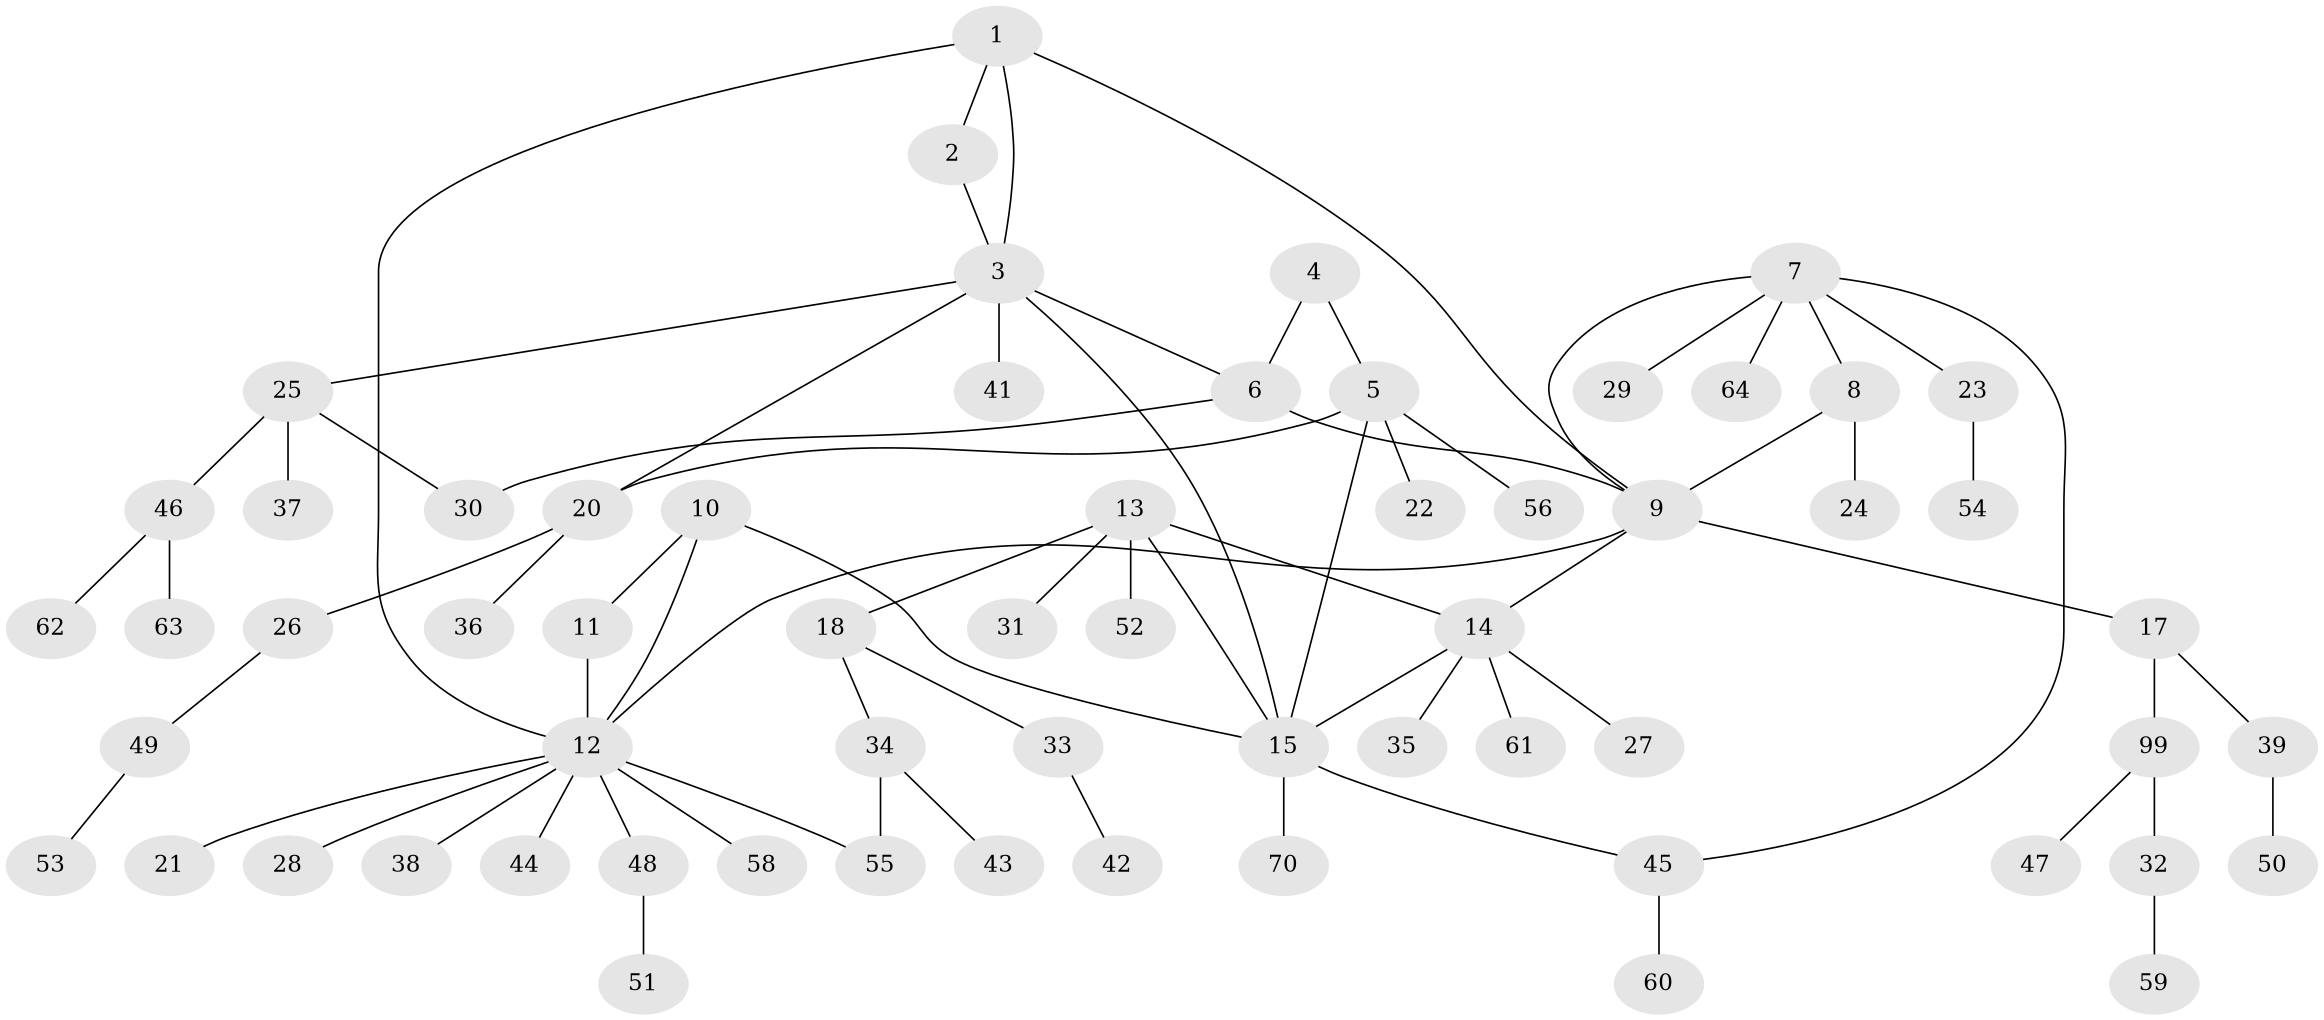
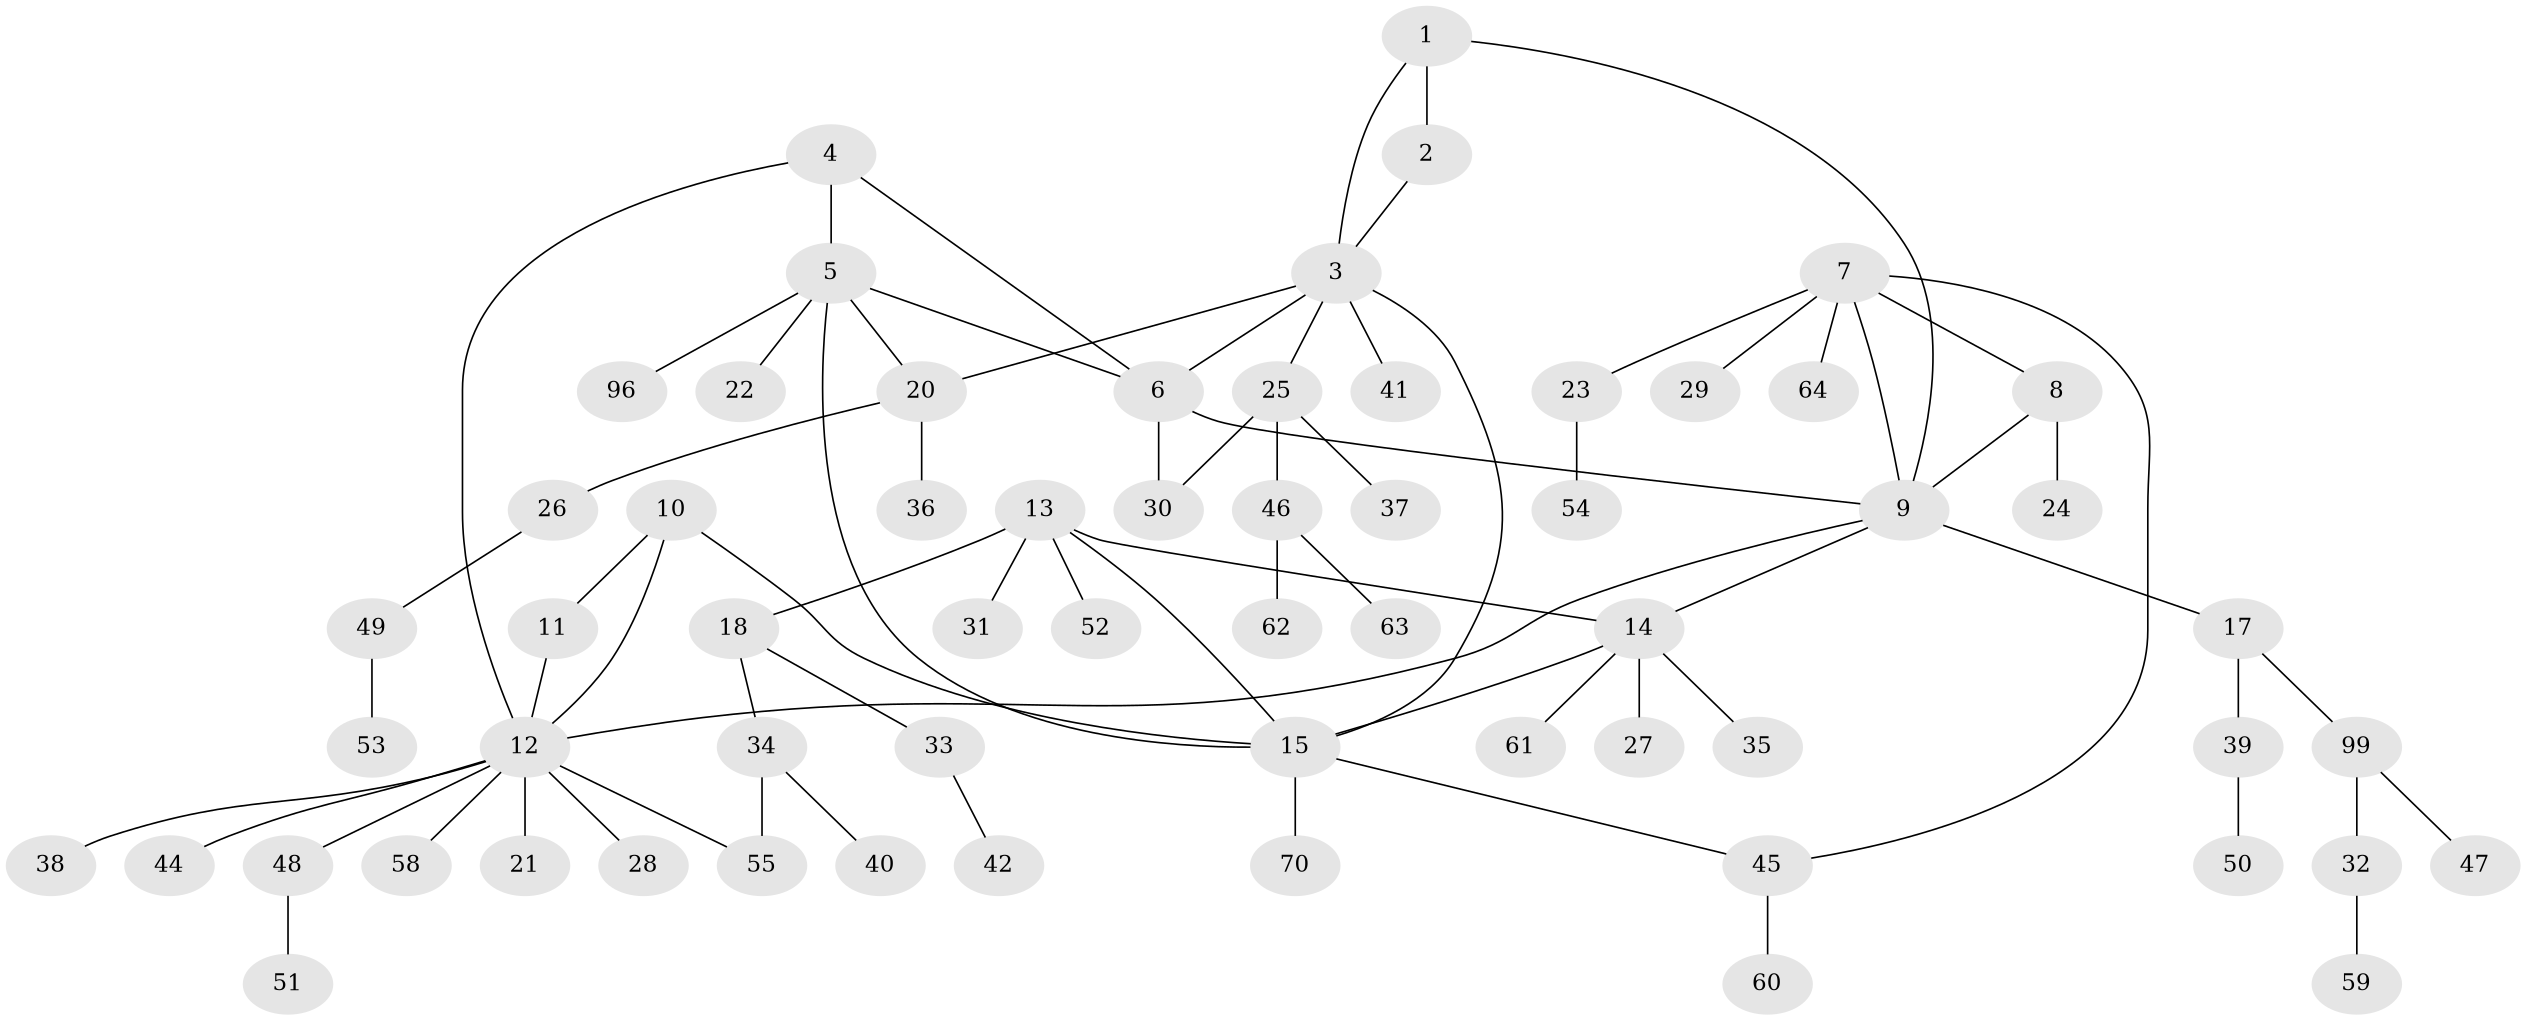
edge "1" -- "12": now "4" -- "12"
edge "5" -- "6": added
node "56": label "56" -> "96"
node "43": label "43" -> "40"
